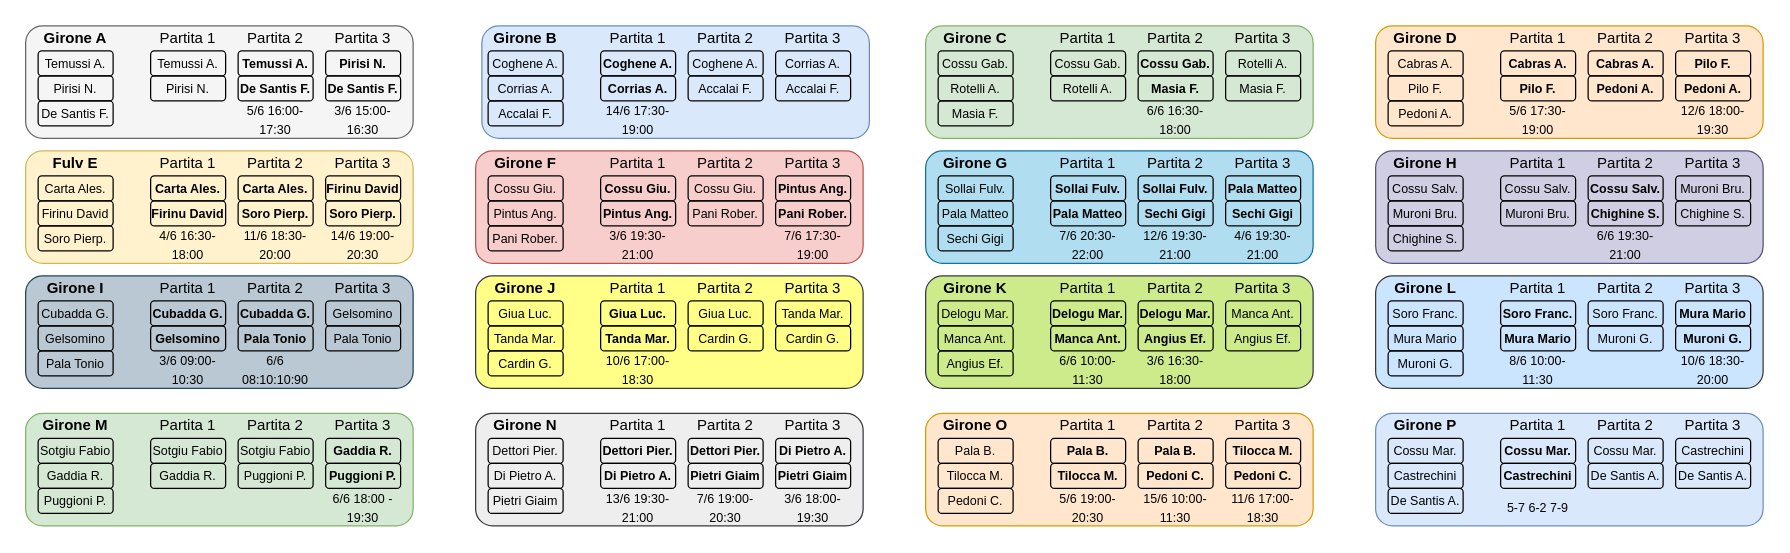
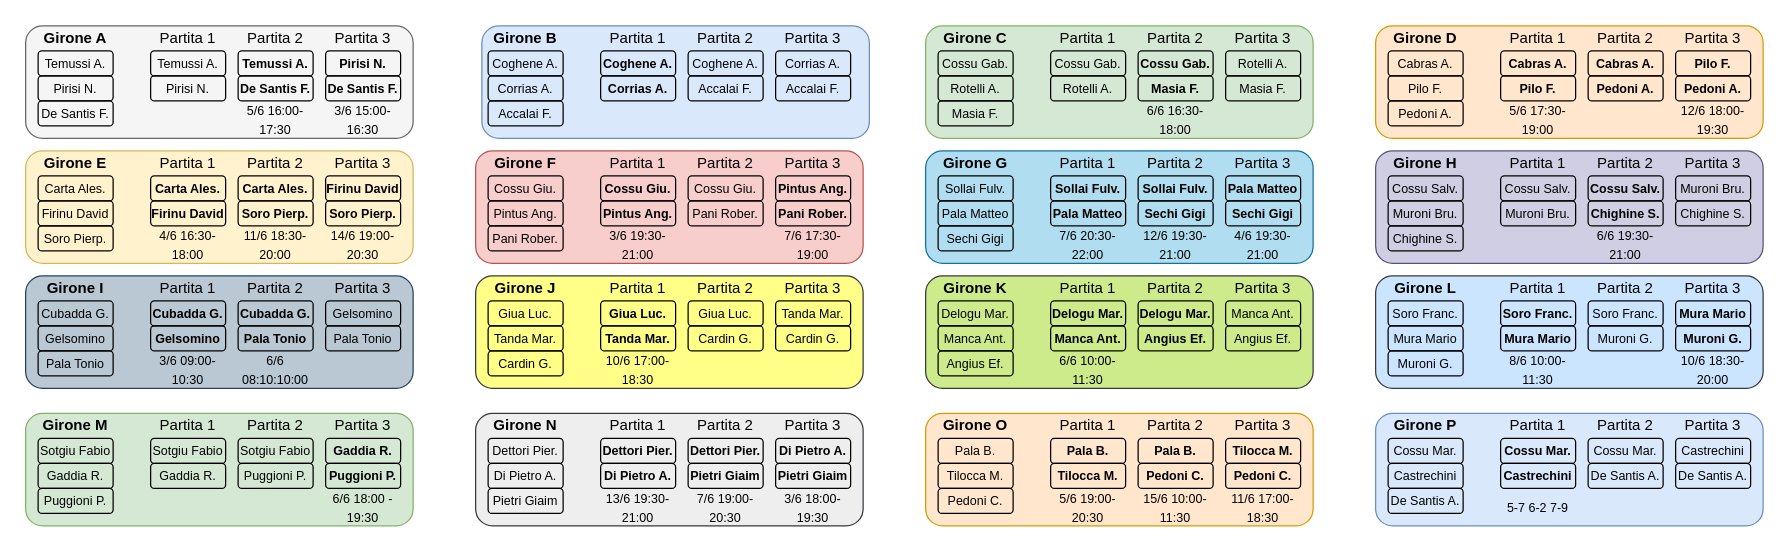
node "14/6 17:30-19:00": removed
node "Fulv E": label "Fulv E" -> "Girone E"
node "6/6 08:10:10:90": label "6/6 08:10:10:90" -> "6/6 08:10:10:00"
node "3/6 16:30-18:00": removed
